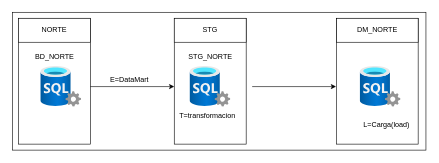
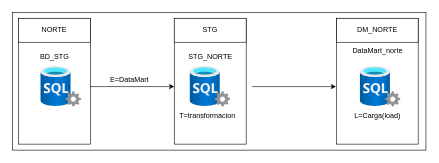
node "DataMart_norte": added
node "BD_NORTE": label "BD_NORTE" -> "BD_STG"
node "L=Carga(load)": moved (387, 125) -> (378, 116)
